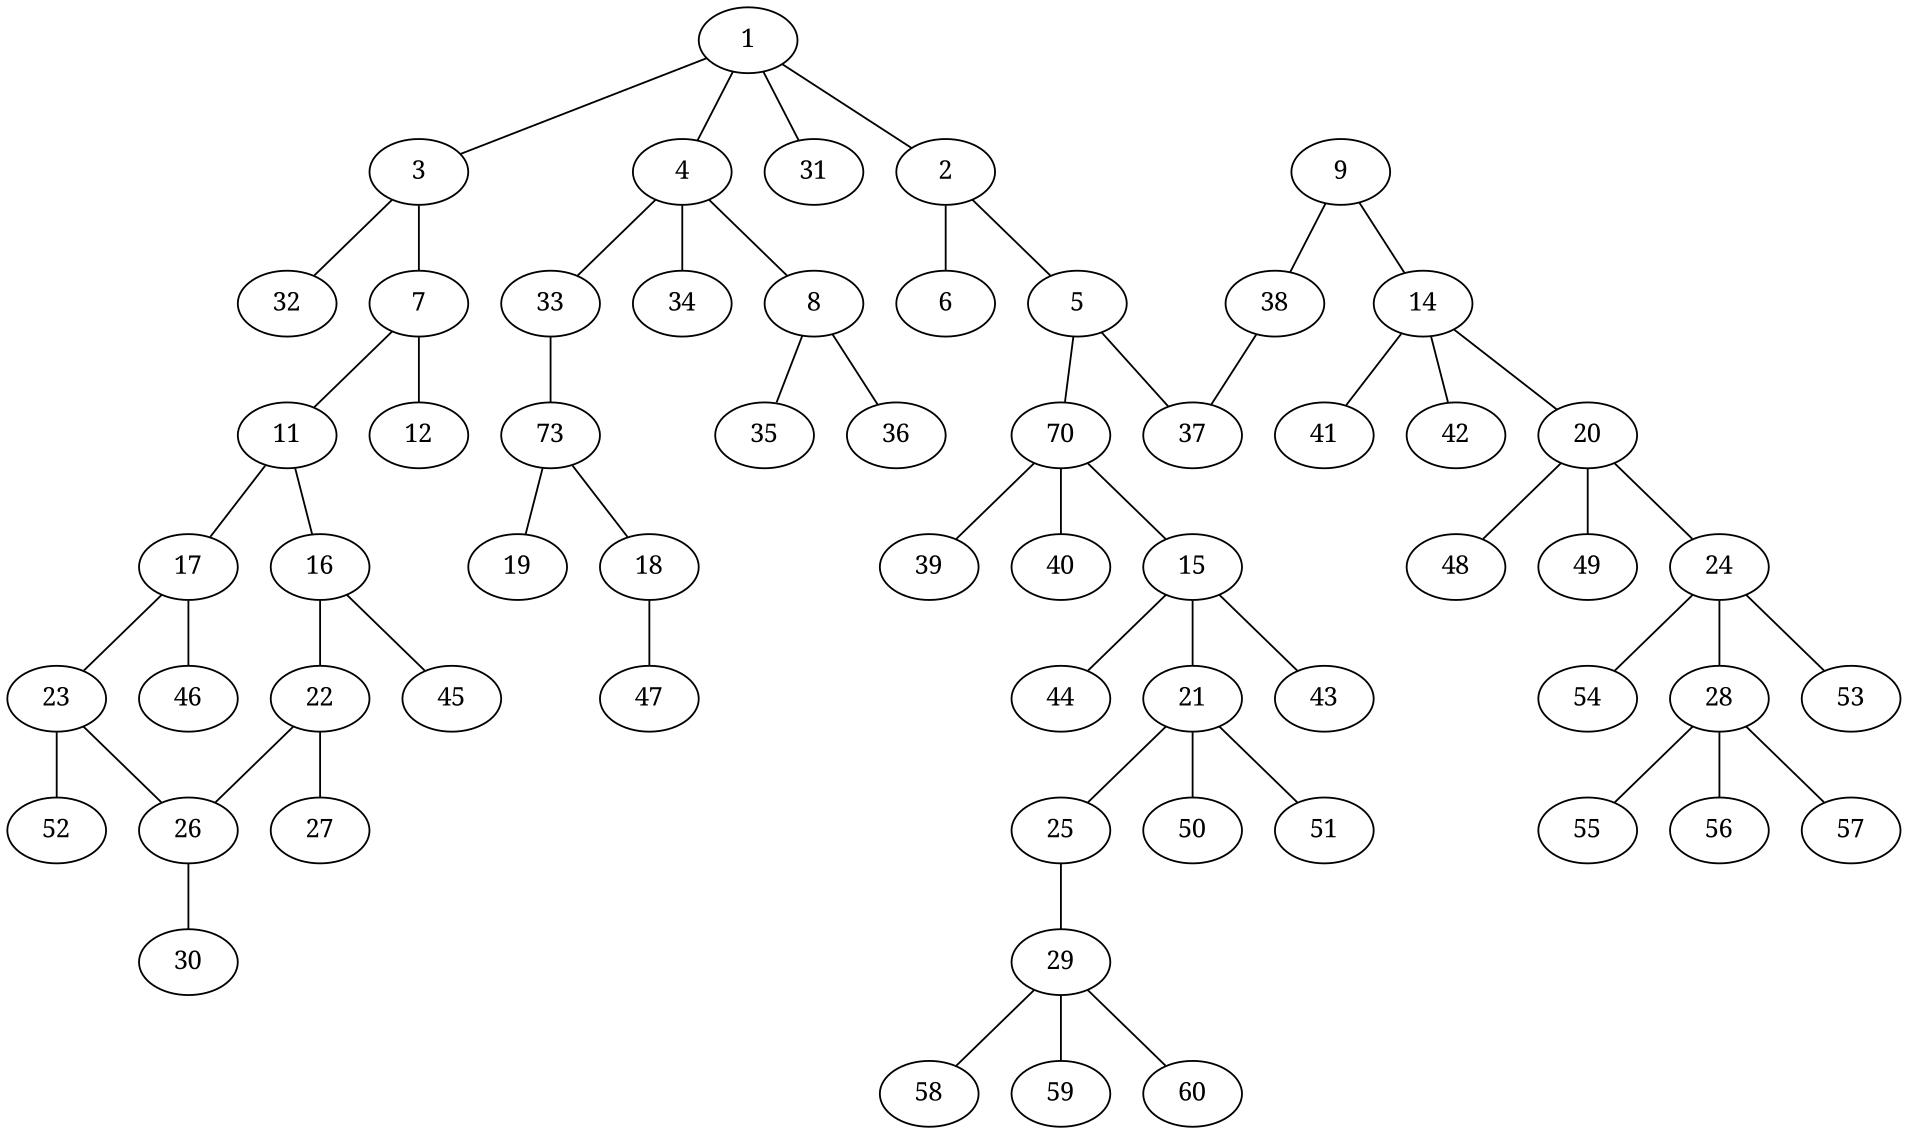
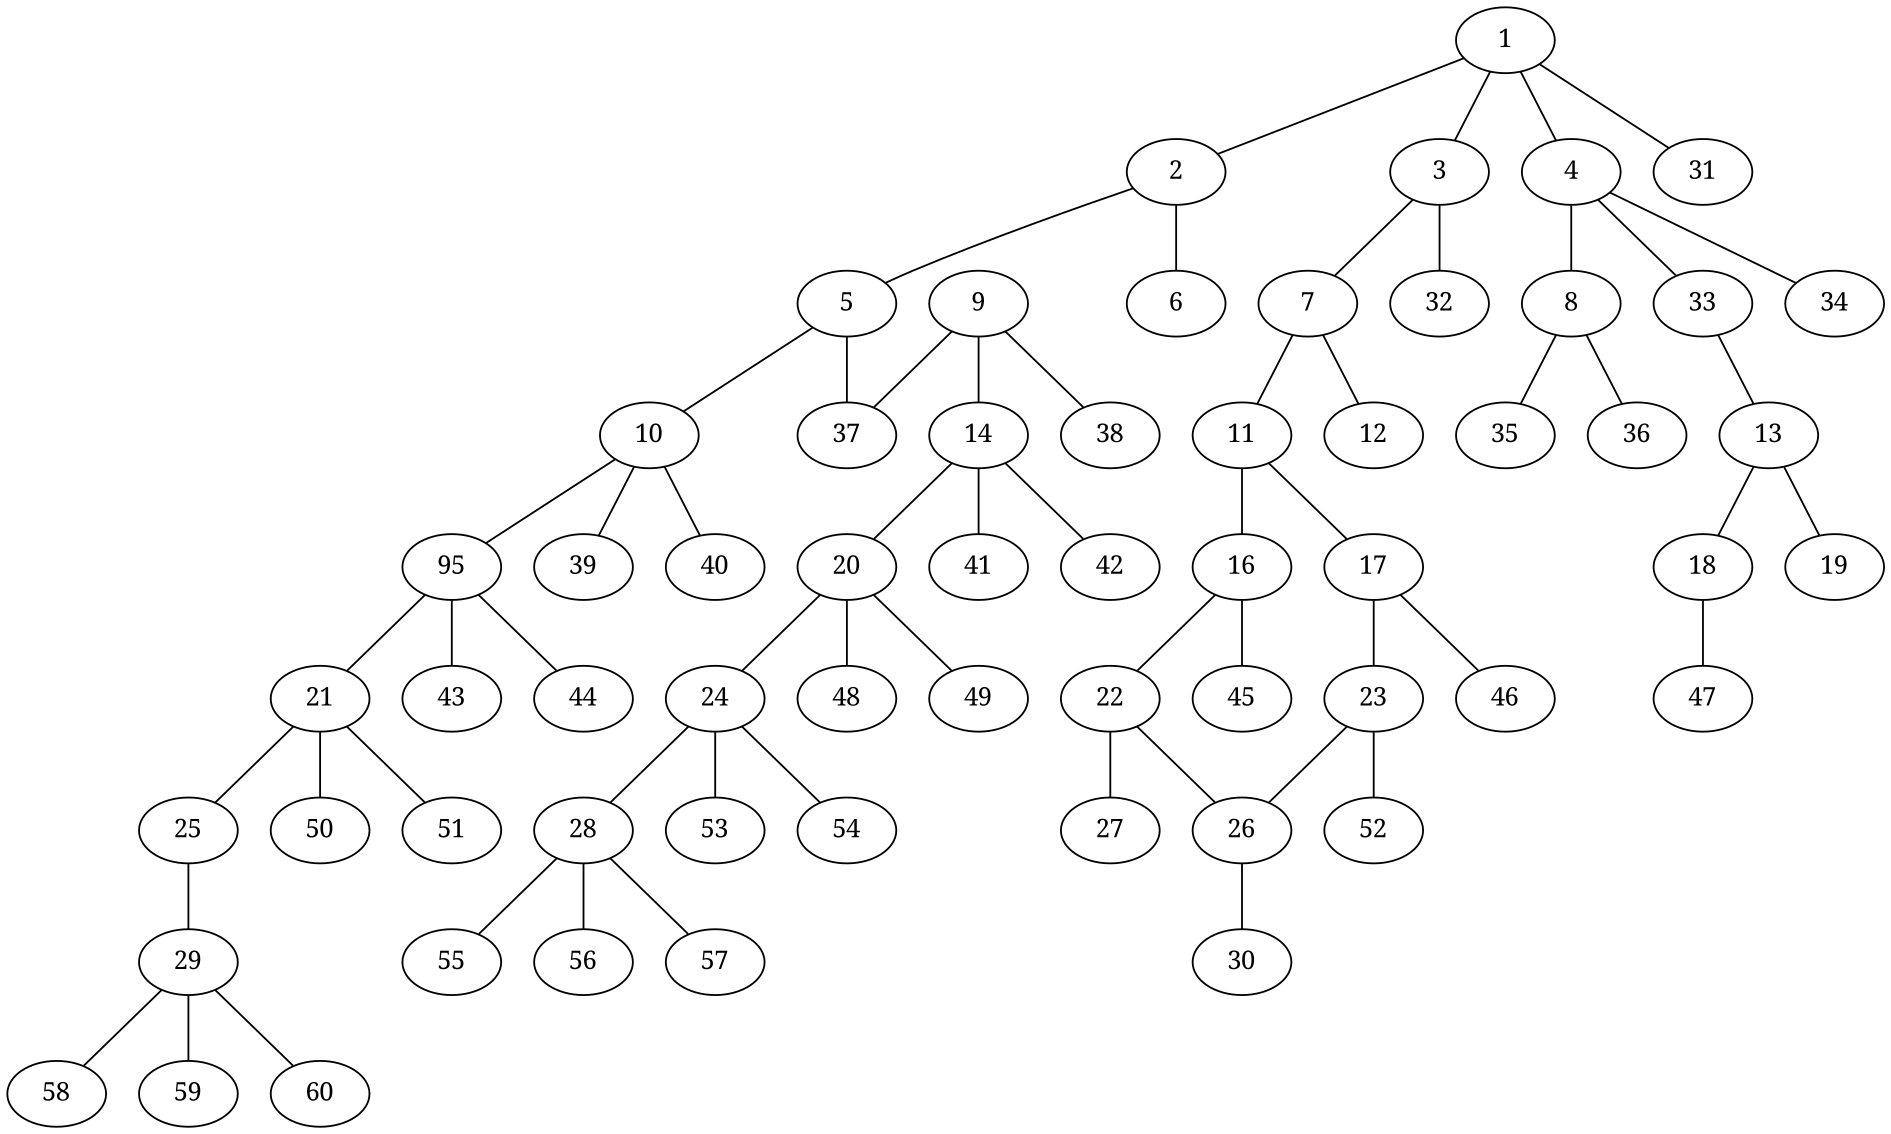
edge "38" -- "37": now "9" -- "37"
node "73": label "73" -> "13"
node "70": label "70" -> "10"
node "15": label "15" -> "95"
